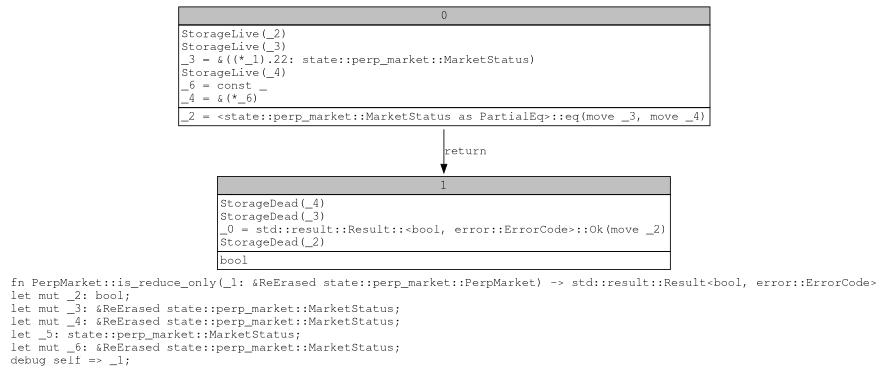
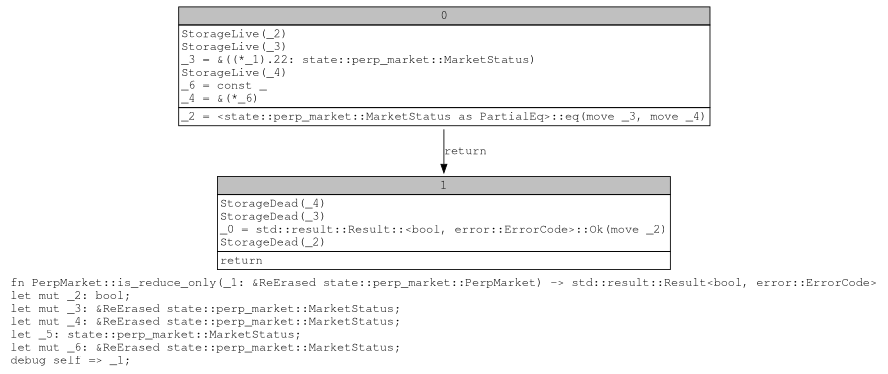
node "1": text "bool" -> "return"
